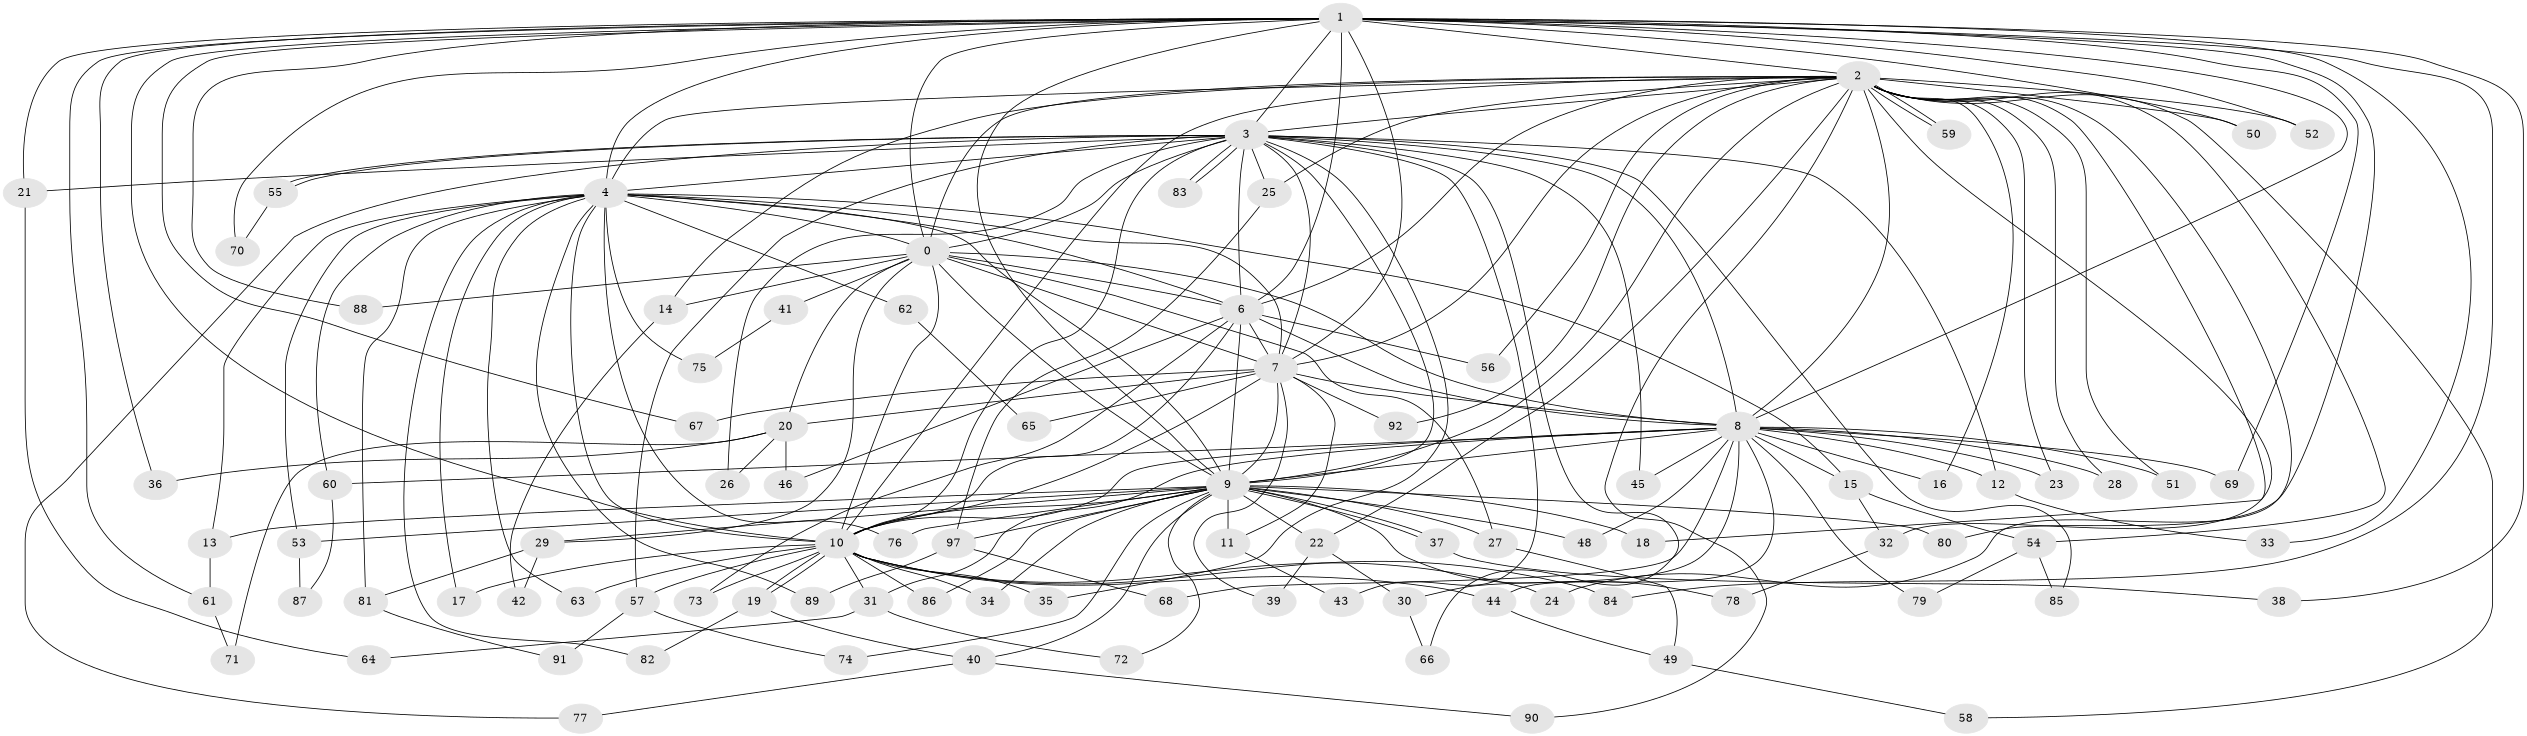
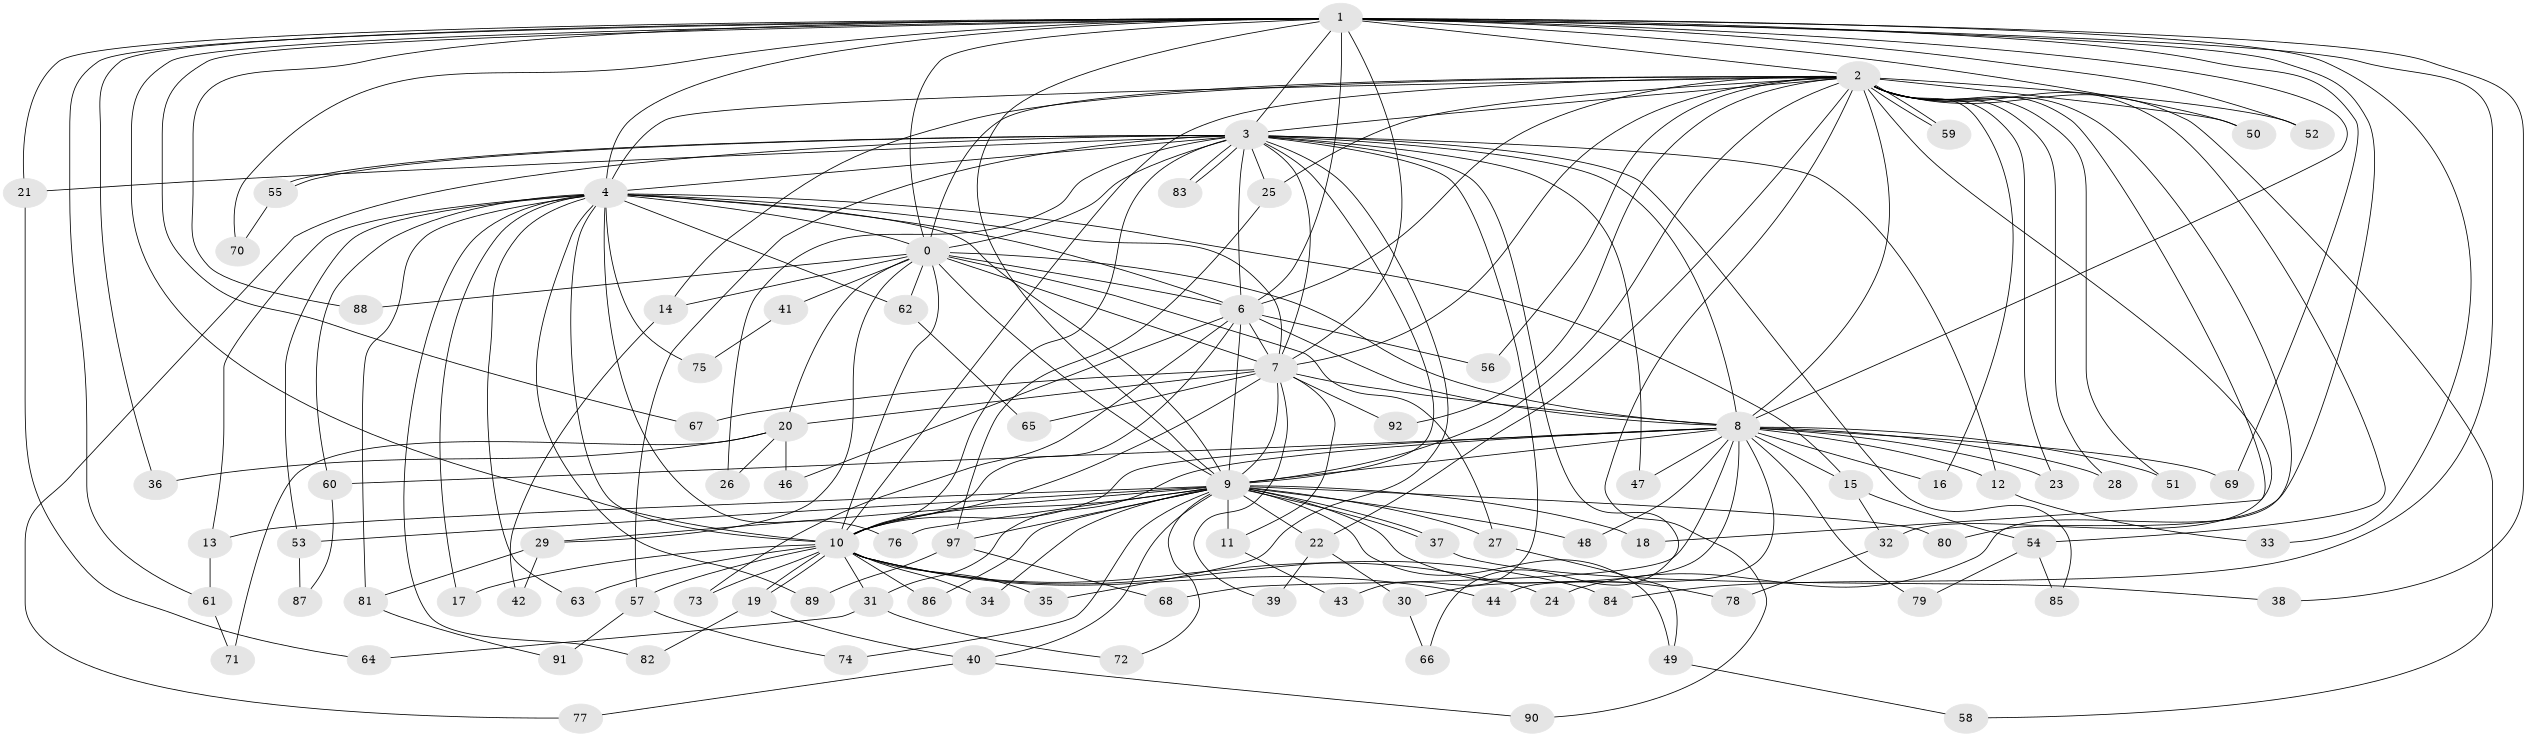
edge "0" -- "62": added
node "45": label "45" -> "47"
edge "44" -- "49": now "9" -- "49"
